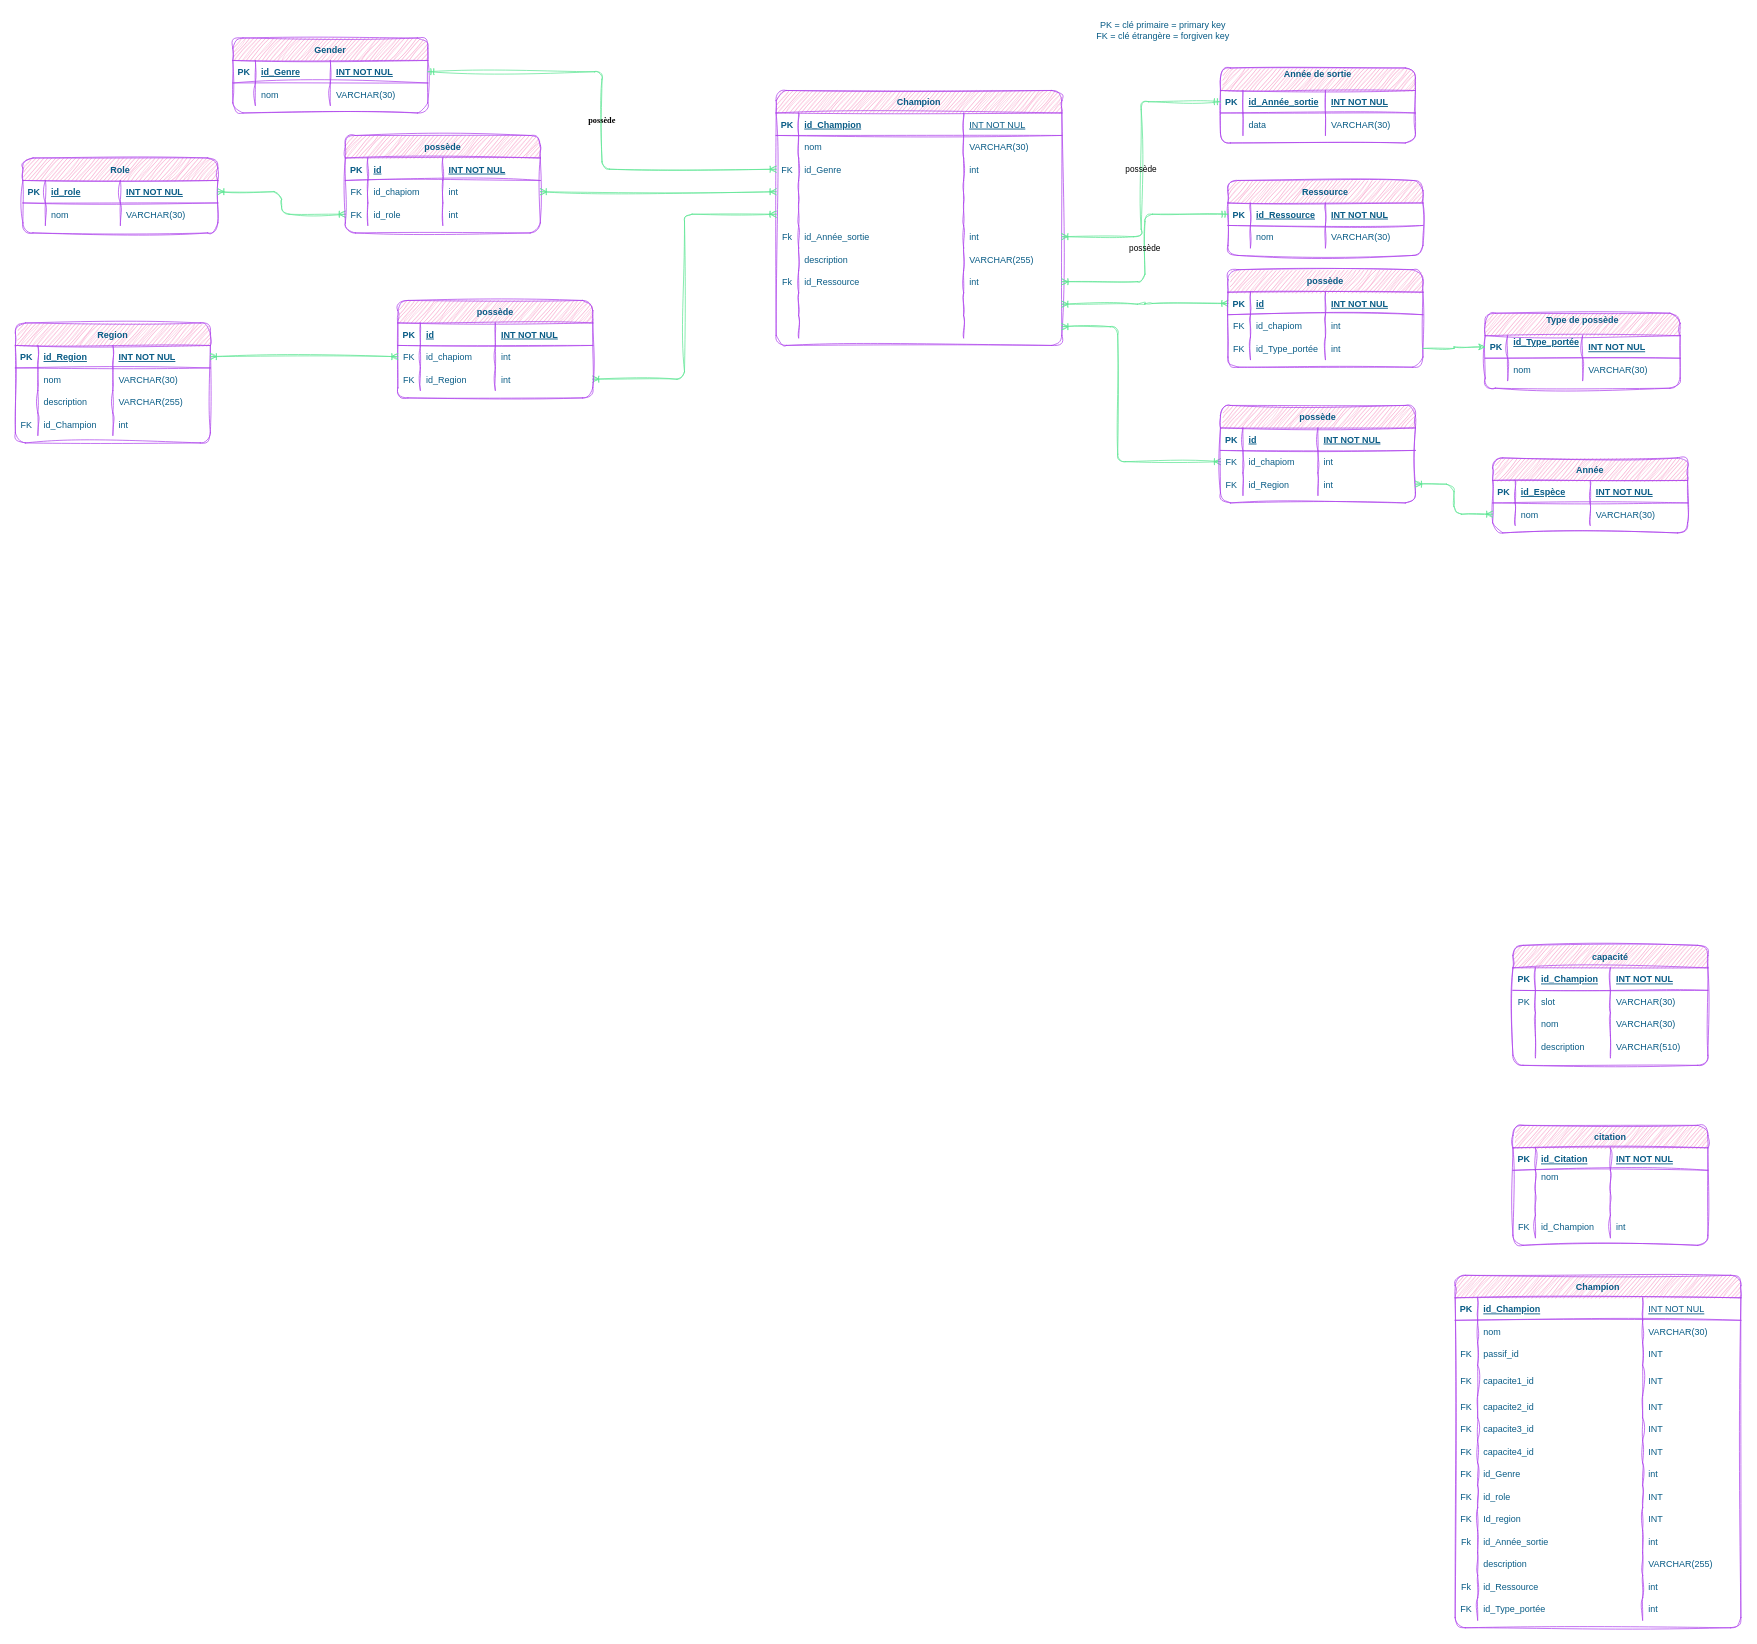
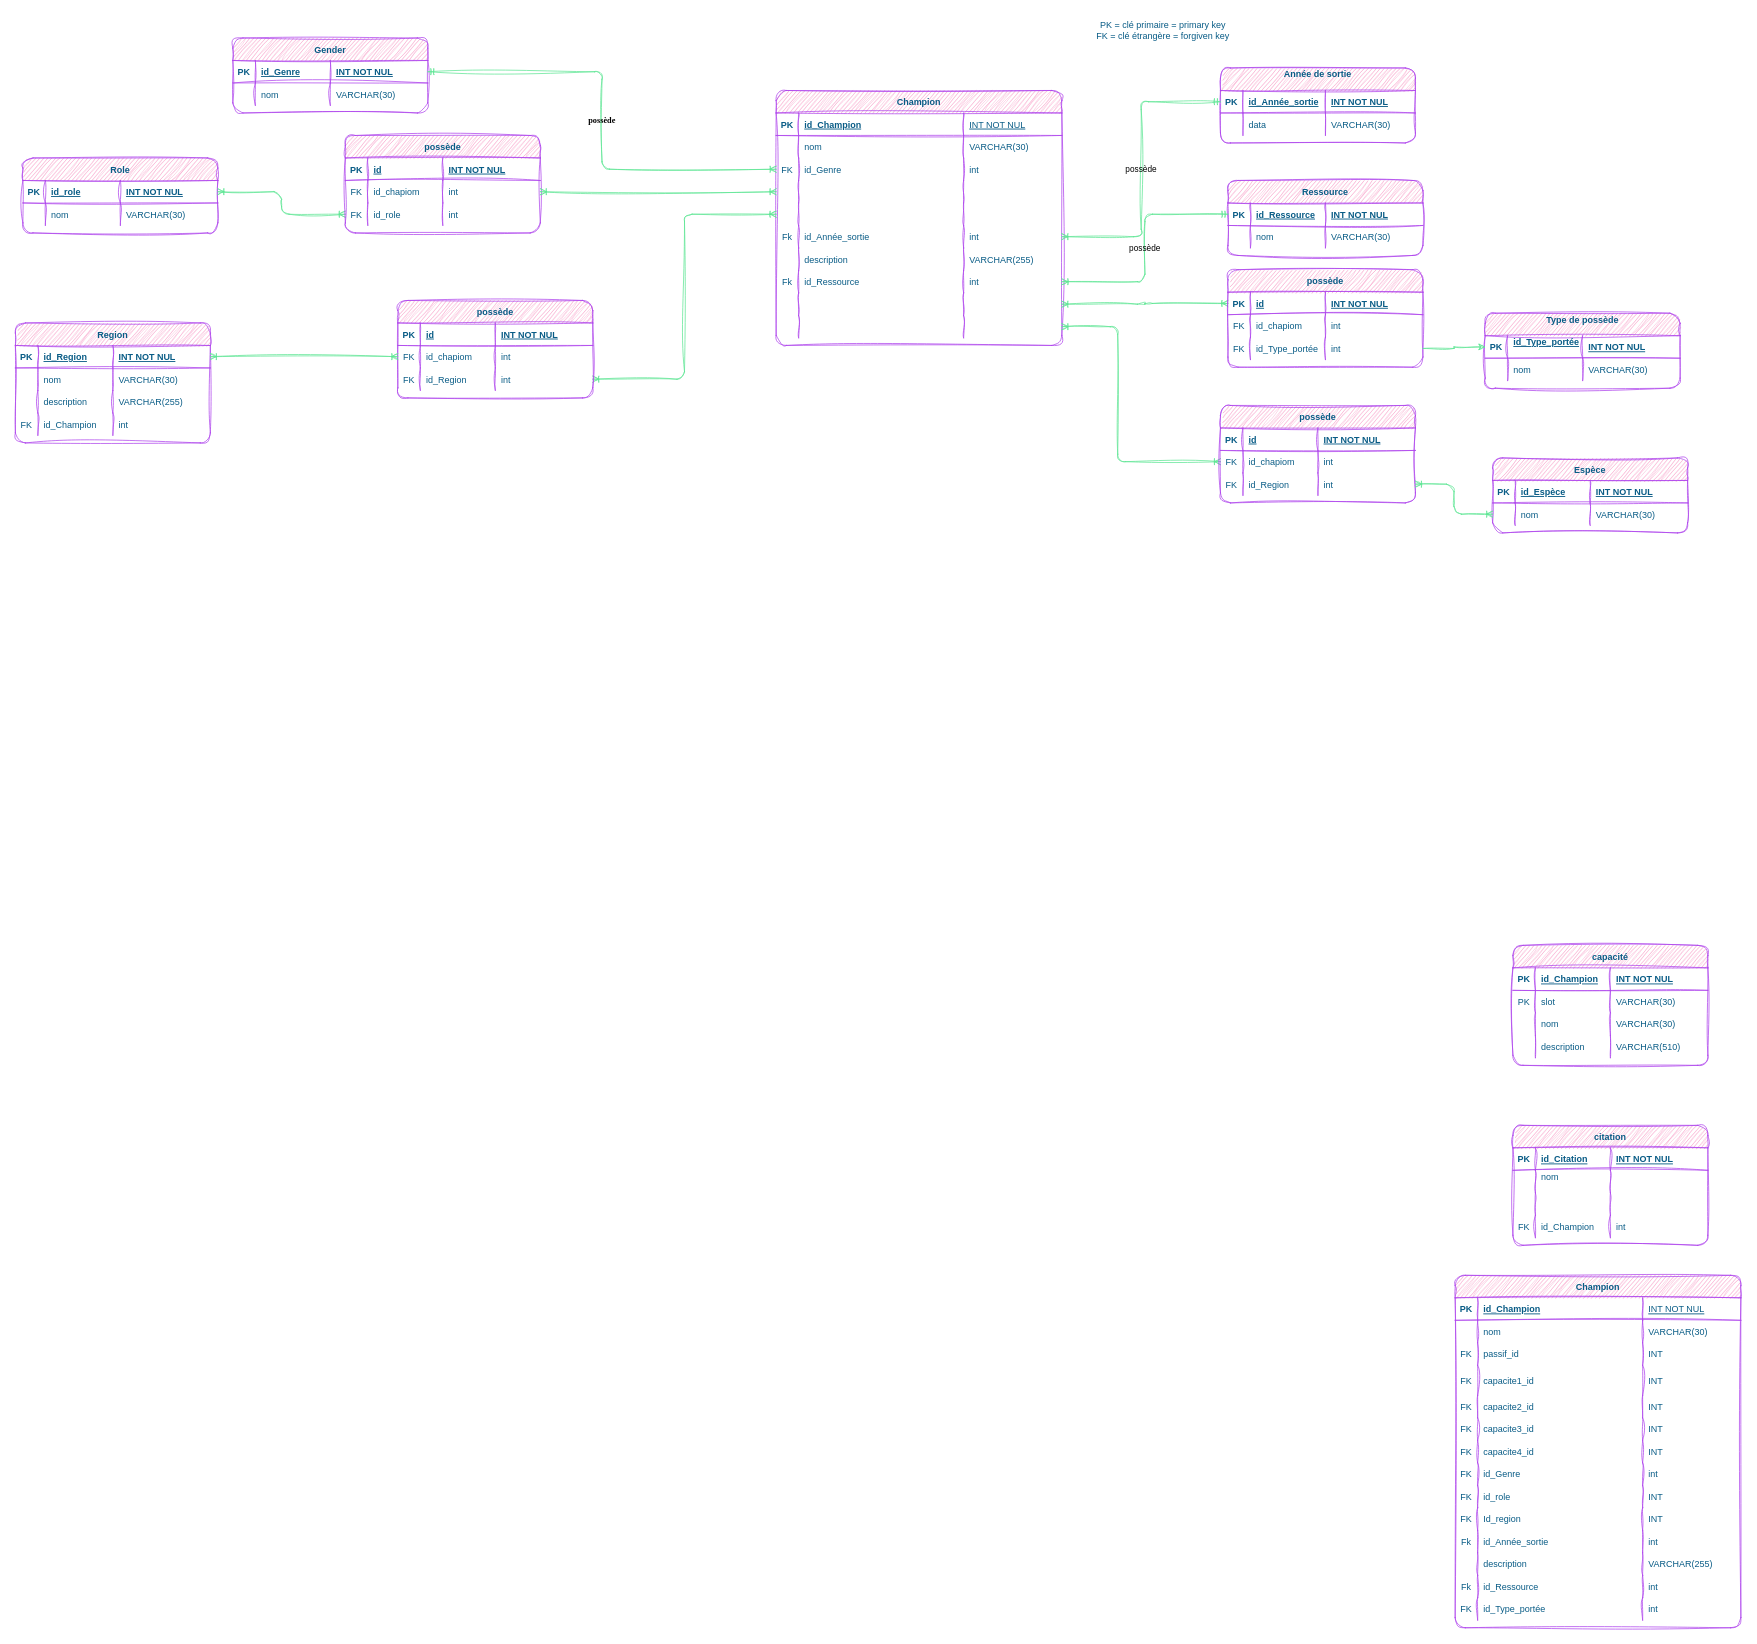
node "Année": label "Année" -> "Espèce"
